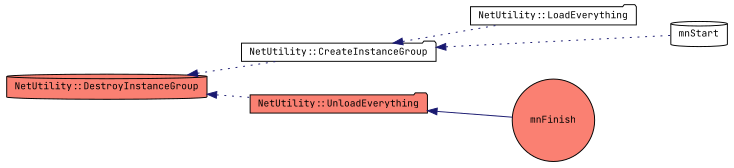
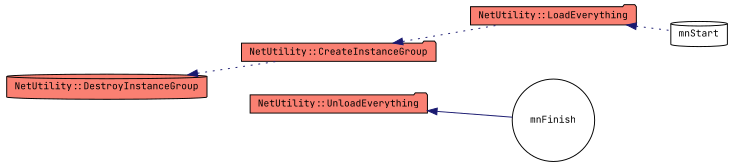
node "NetUtility::LoadEverything": fillcolor white -> salmon
edge "mnStart" -> "NetUtility::CreateInstanceGroup": now "mnStart" -> "NetUtility::LoadEverything"
node "NetUtility::CreateInstanceGroup": fillcolor white -> salmon
edge "NetUtility::UnloadEverything" -> "NetUtility::DestroyInstanceGroup": removed
node "mnFinish": fillcolor salmon -> white
